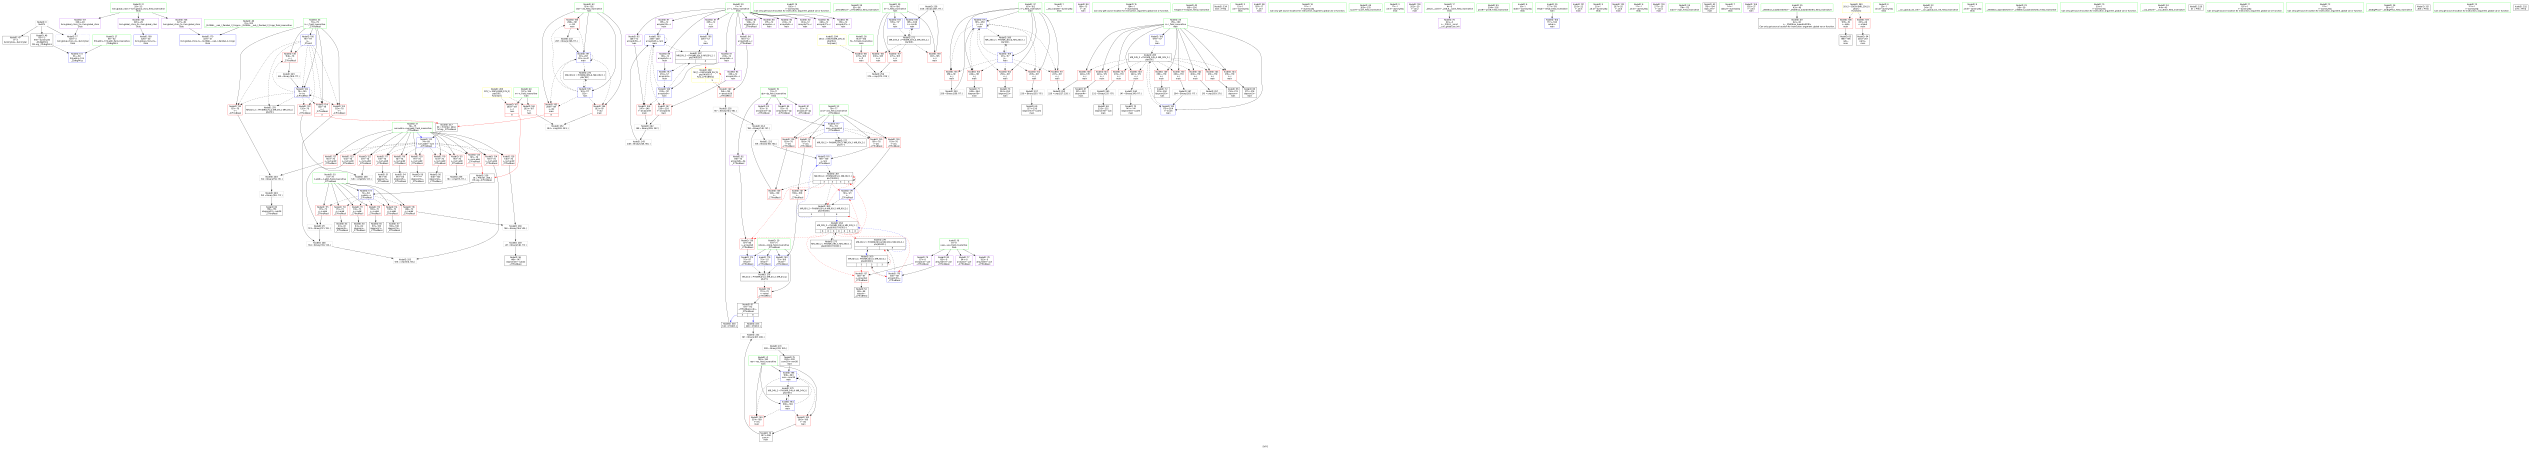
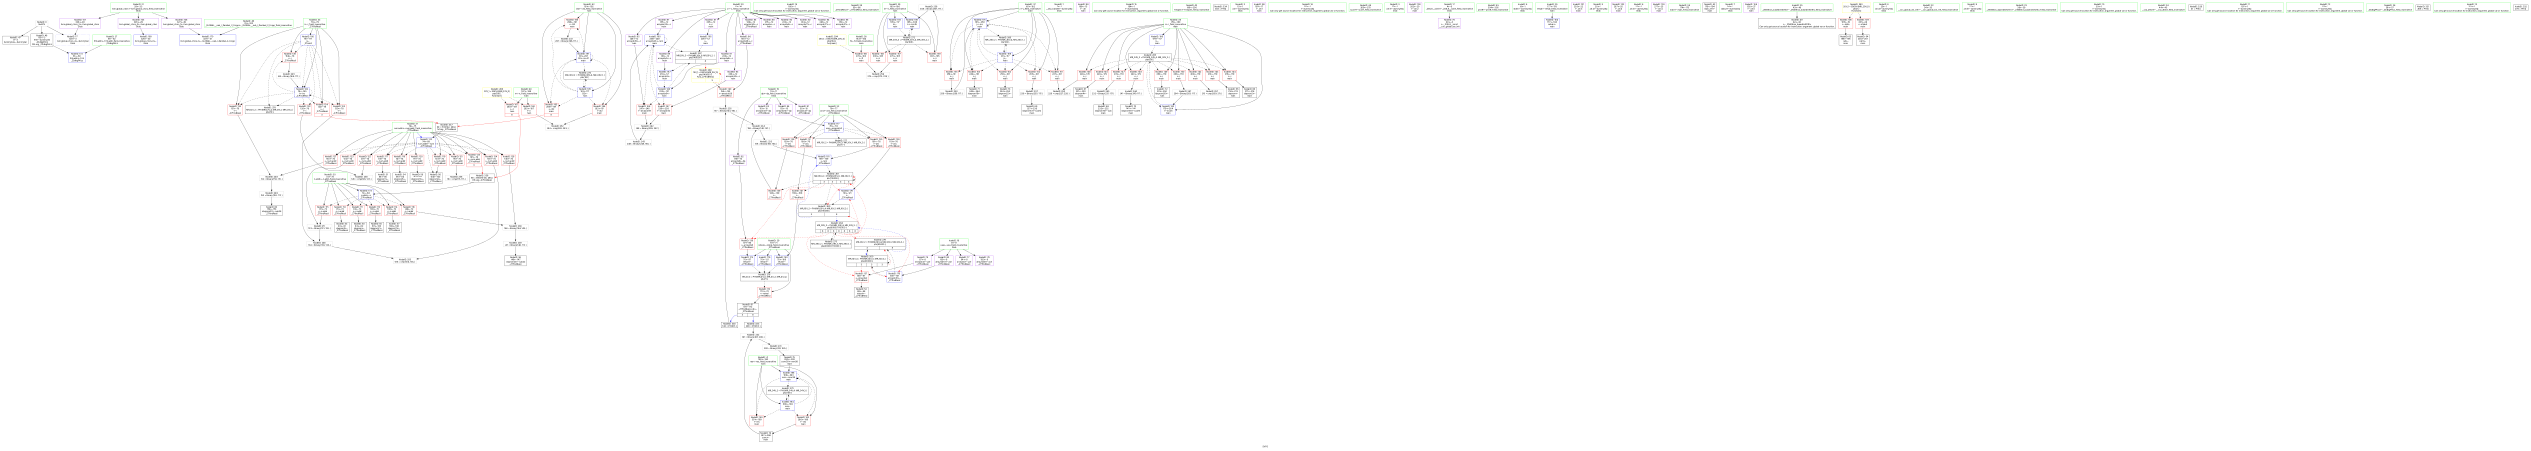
edge "NodeID: 174" -> "NodeID: 120": now "NodeID: 174" -> "NodeID: 56"
node "NodeID: 336": text "68 = PHI(141, 288, )" -> "68 = ENCHI(141, 288, )"
edge "NodeID: 232" -> "NodeID: 231": added
